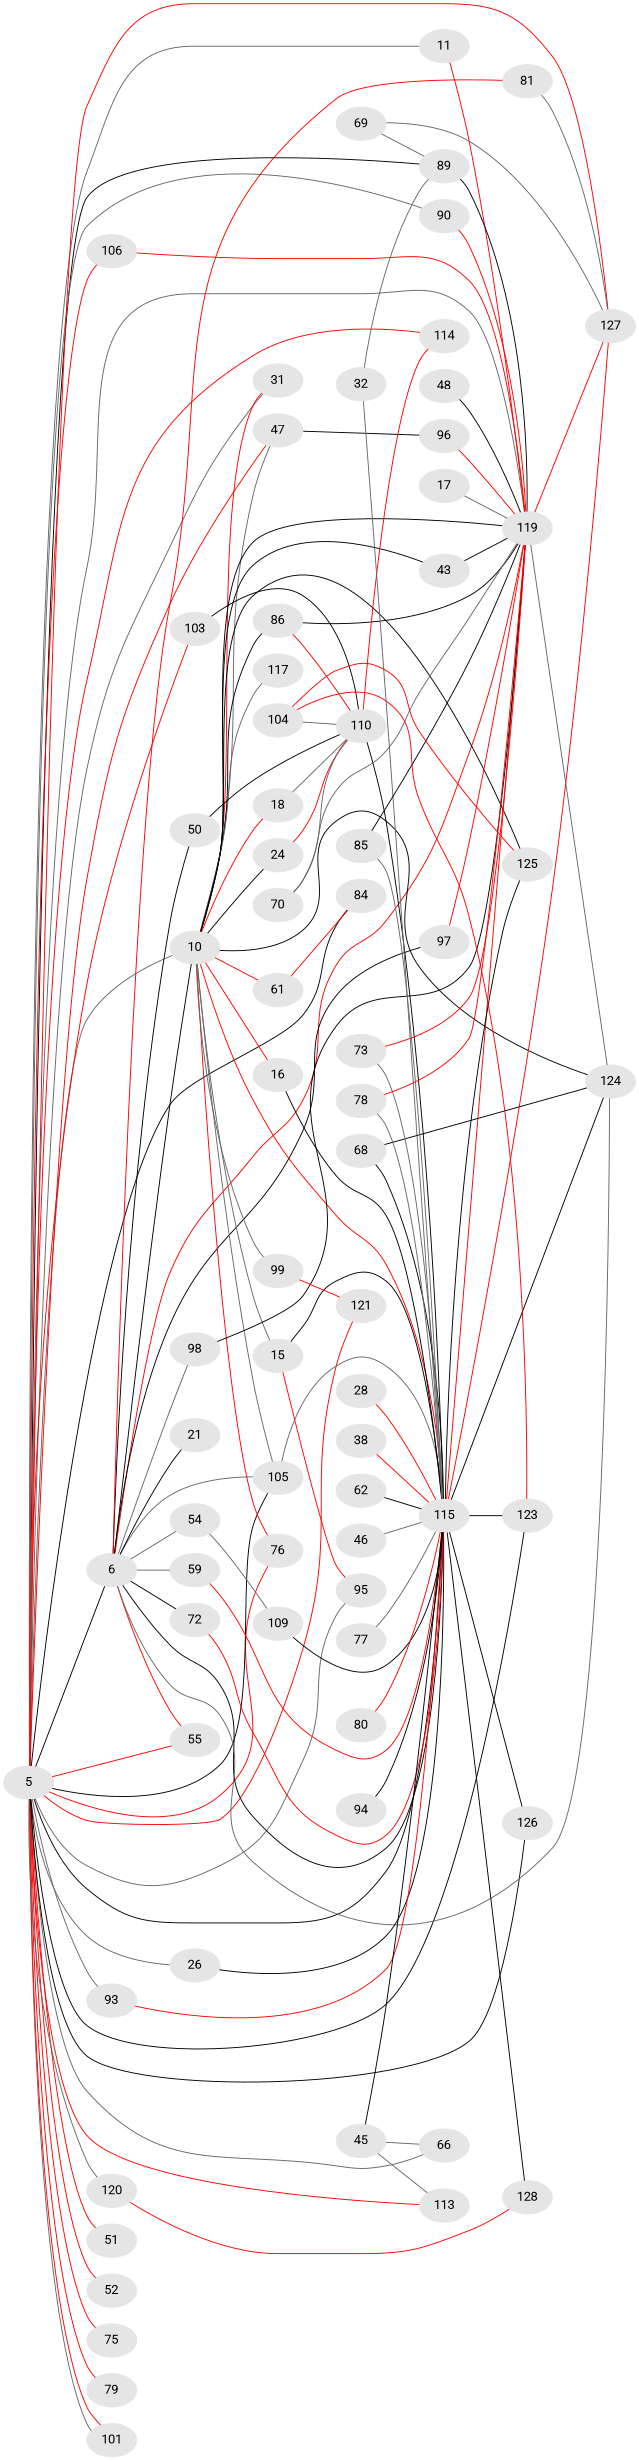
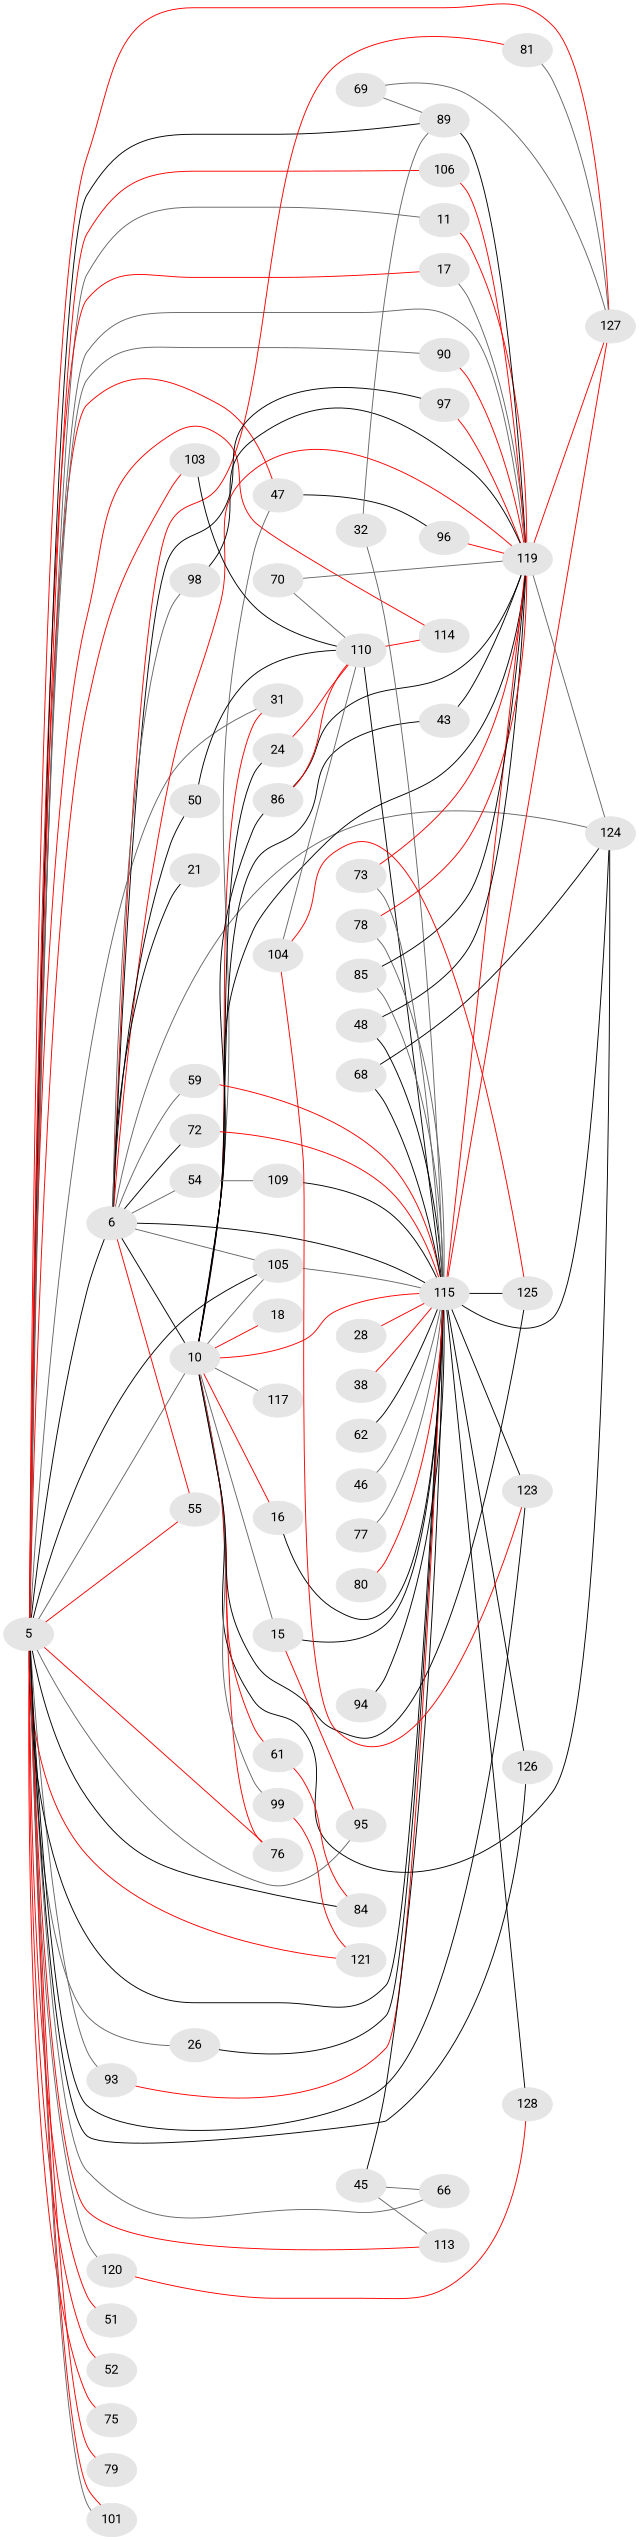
edge "110" -- "18": removed
edge "17" -- "5": added
edge "48" -- "115": added
